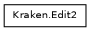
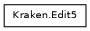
node "Kraken.Edit2": label "Kraken.Edit2" -> "Kraken.Edit5"
